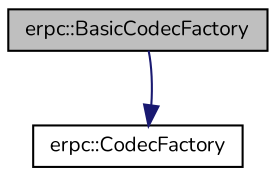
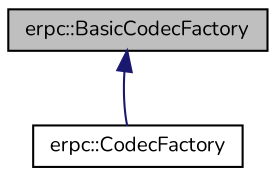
edge "erpc::BasicCodecFactory" -> "erpc::CodecFactory": reversed
